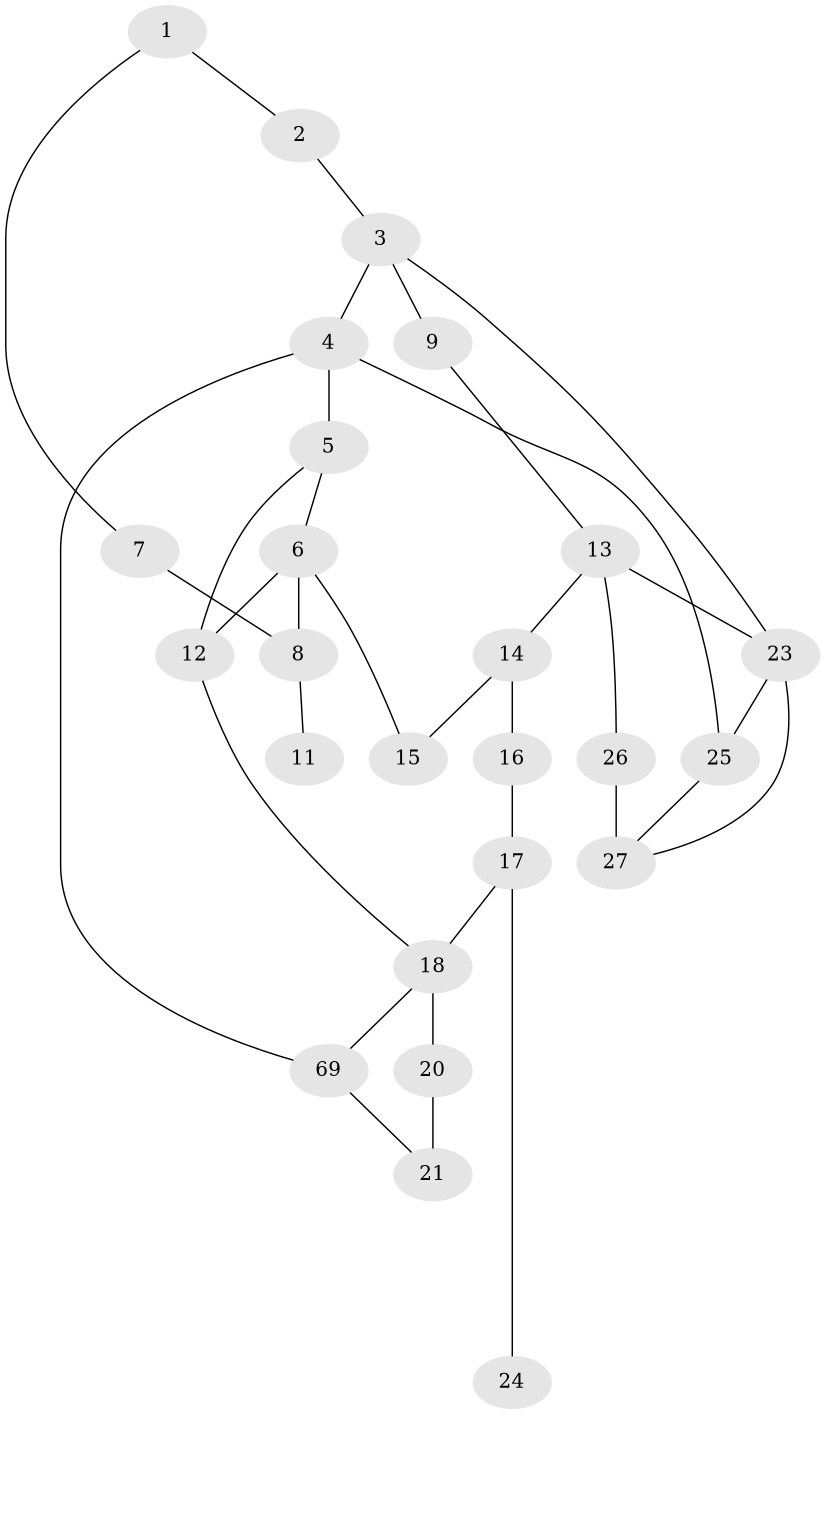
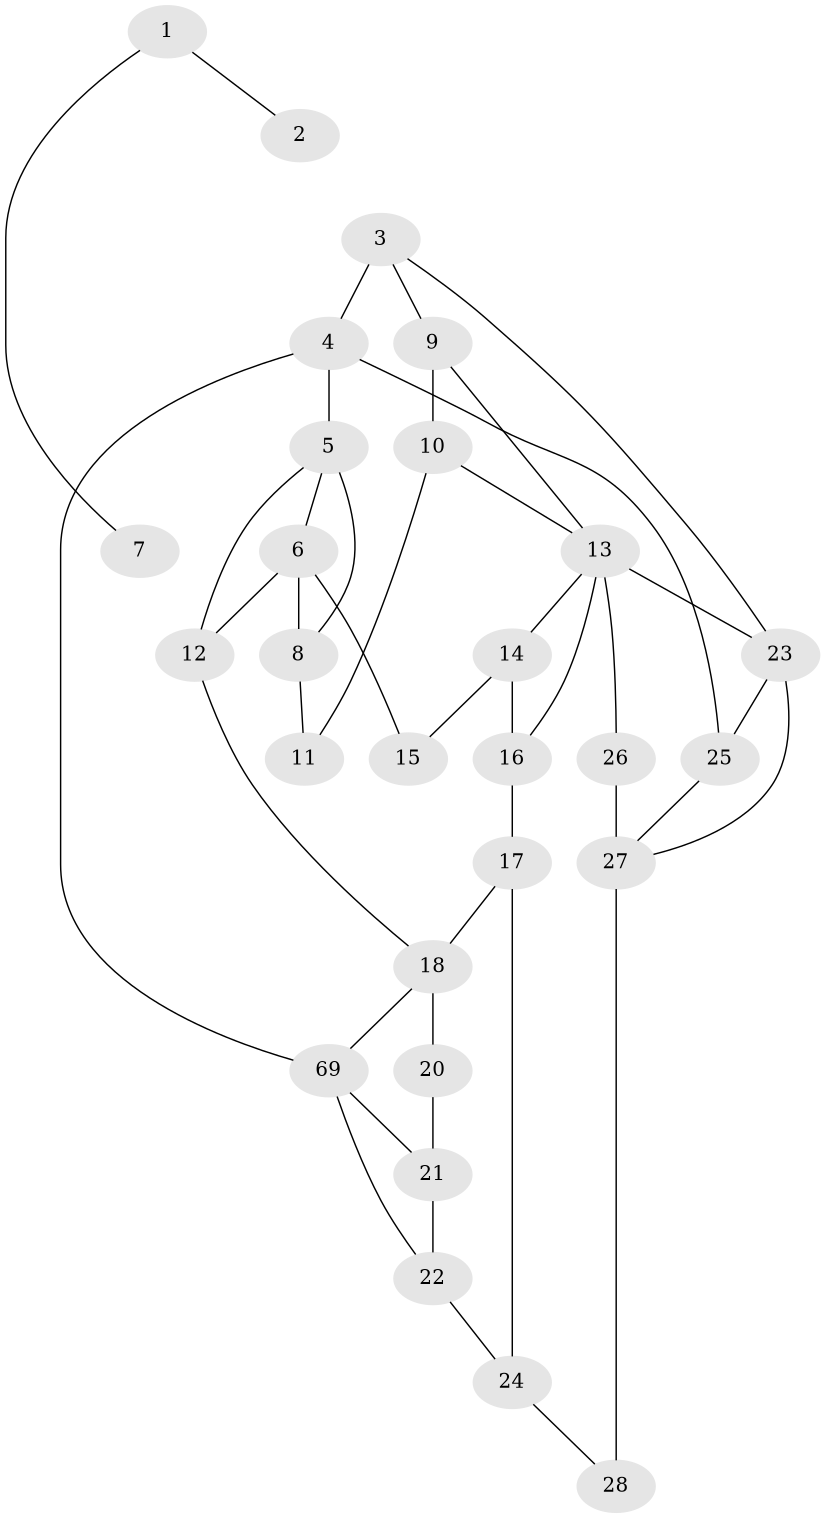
edge "2" -- "3": removed
node "10": added
edge "7" -- "8": now "5" -- "8"
edge "13" -- "16": added
node "22": added
node "28": added
